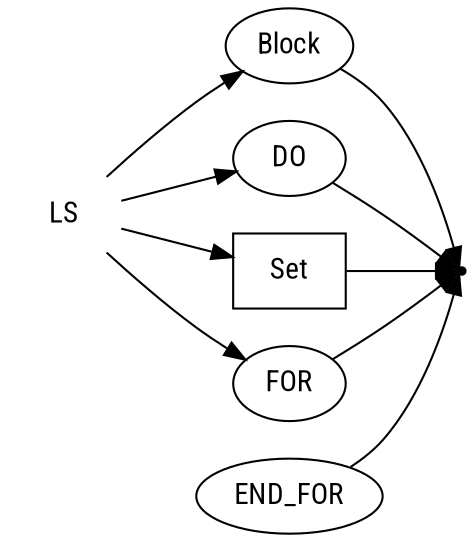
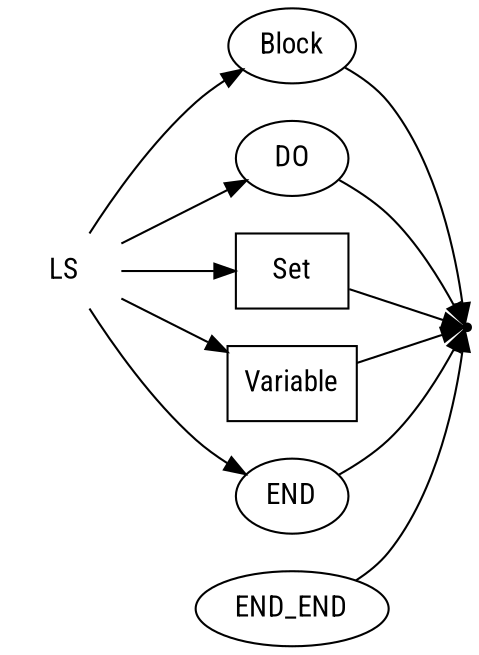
node "FOR": label "FOR" -> "END"
node "Variable": added
node "END_FOR": label "END_FOR" -> "END_END"
